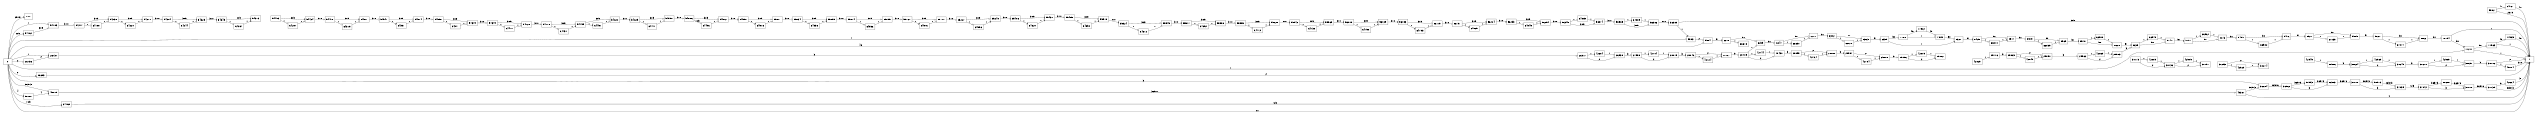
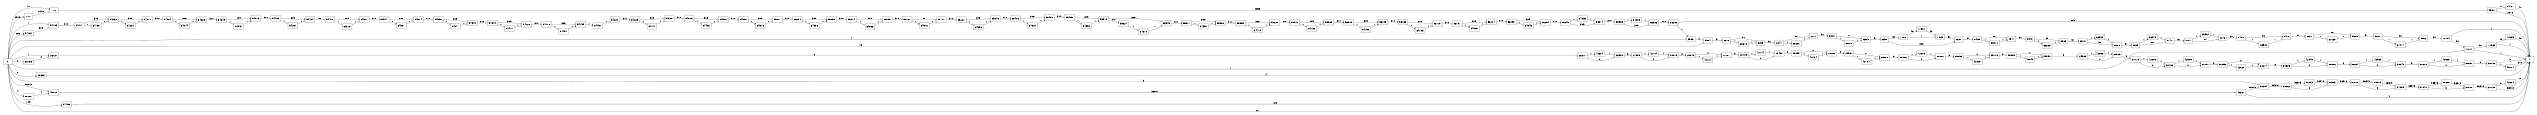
node "778": added
edge "54424" -> "54478": label "310" -> "50"
edge "55167" -> "55188": label "309" -> "50"
edge "54373" -> "54403": added, label "310"
edge "54799" -> "54820": removed, label "309"
edge "54886" -> "64496": label "725" -> "1"
edge "55524" -> "55545": now "55518" -> "55545"
edge "6339" -> "8327": label "1" -> "309"
edge "28409" -> "6239": now "66618" -> "6239"
edge "29983" -> "8635": now "29983" -> "30115"
node "29095": added
edge "30157" -> "30253": added, label "3"
node "30565": added
edge "37039" -> "37042": label "725" -> "36576"
